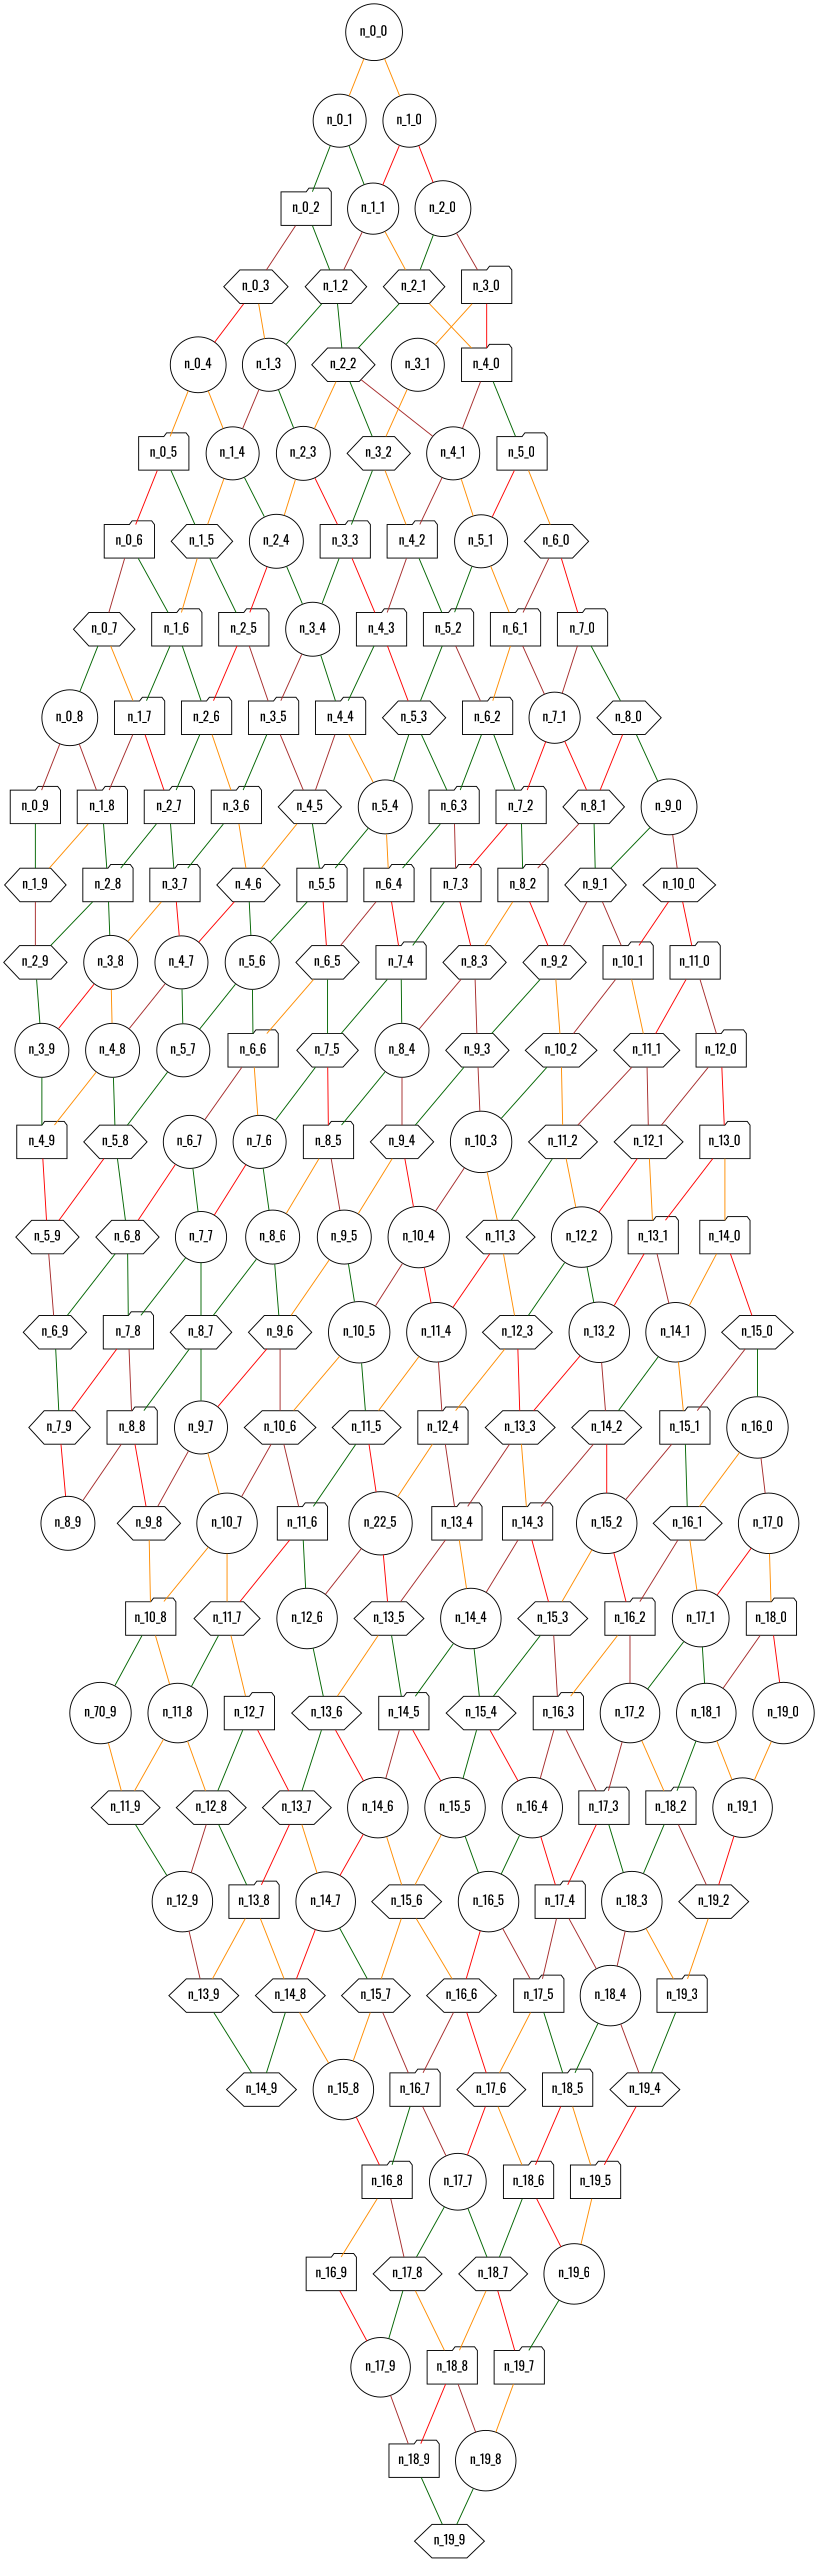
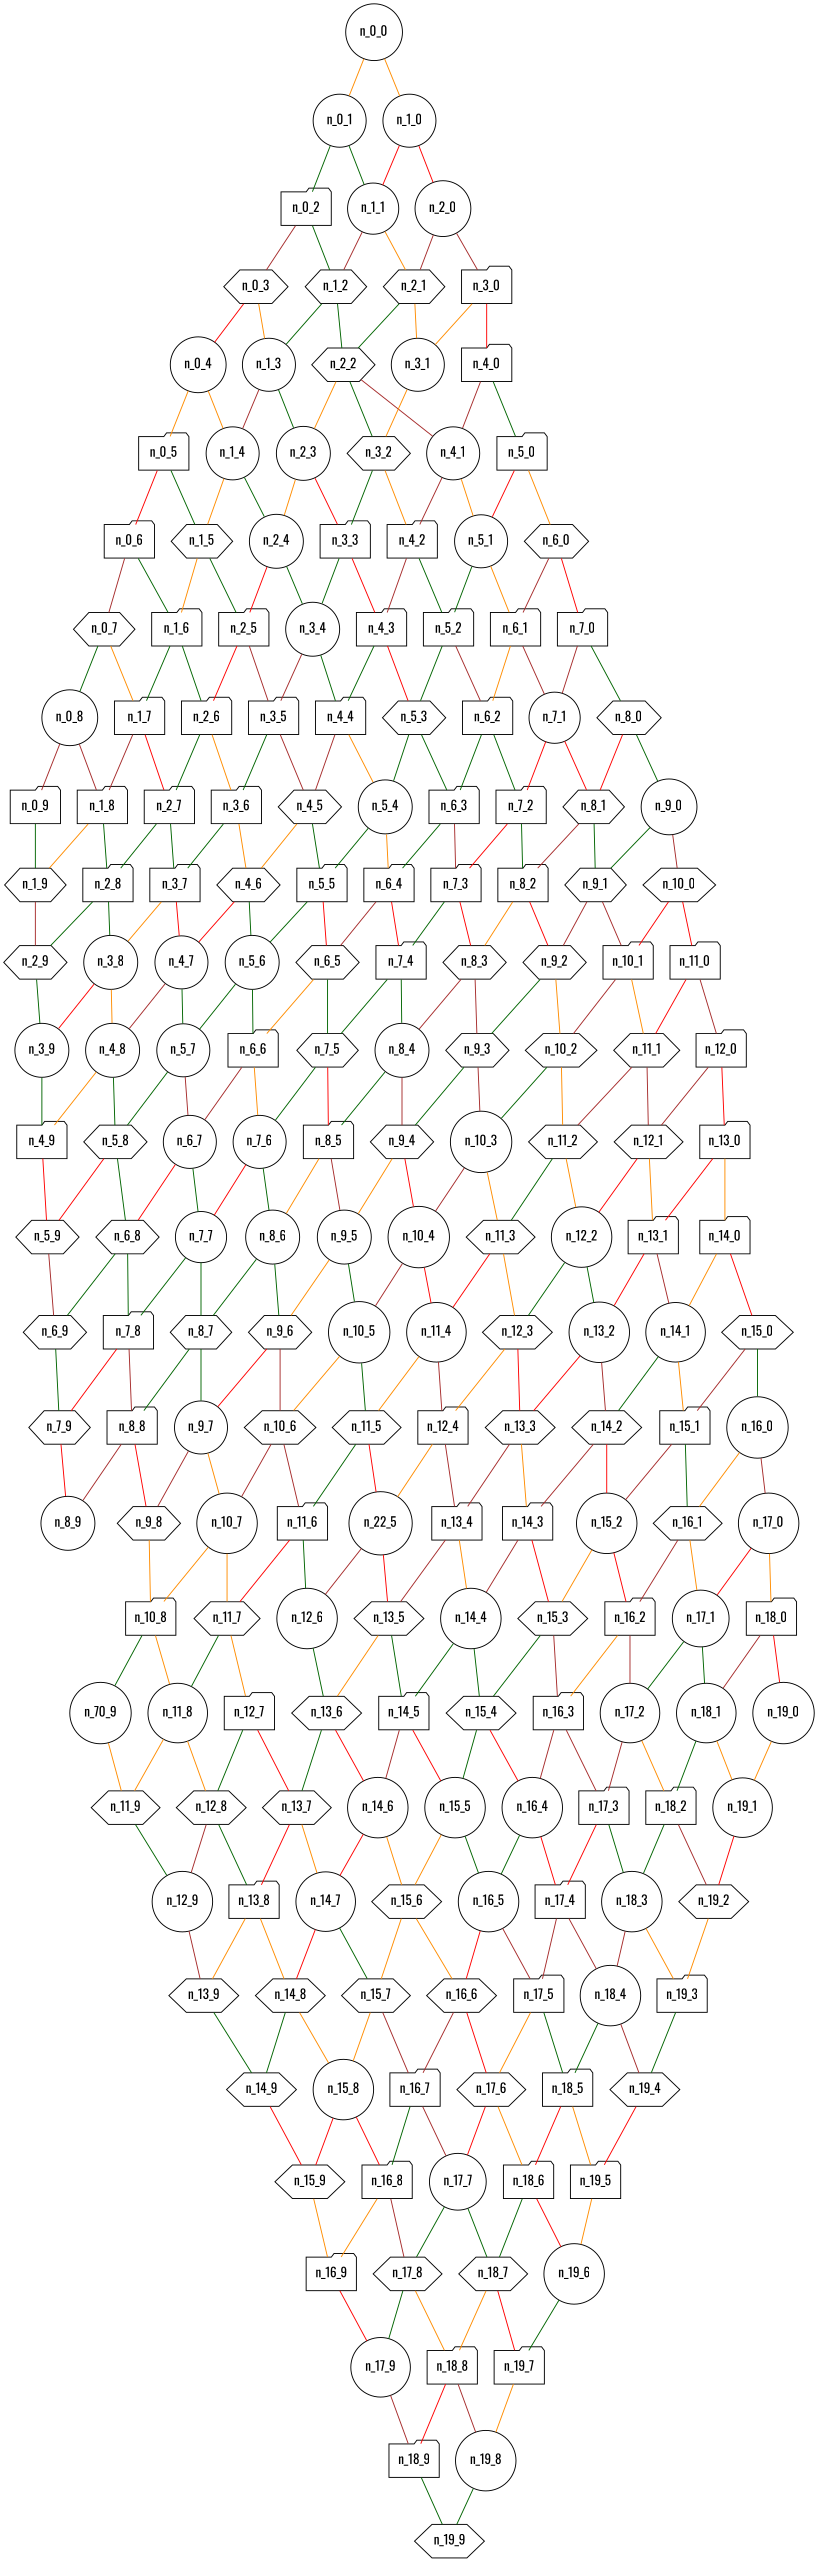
edge "n_2_0" -- "n_2_1": color darkgreen -> brown
edge "n_2_1" -- "n_4_0": now "n_2_1" -- "n_3_1"
edge "n_5_7" -- "n_6_7": added
node "n_15_9": added
